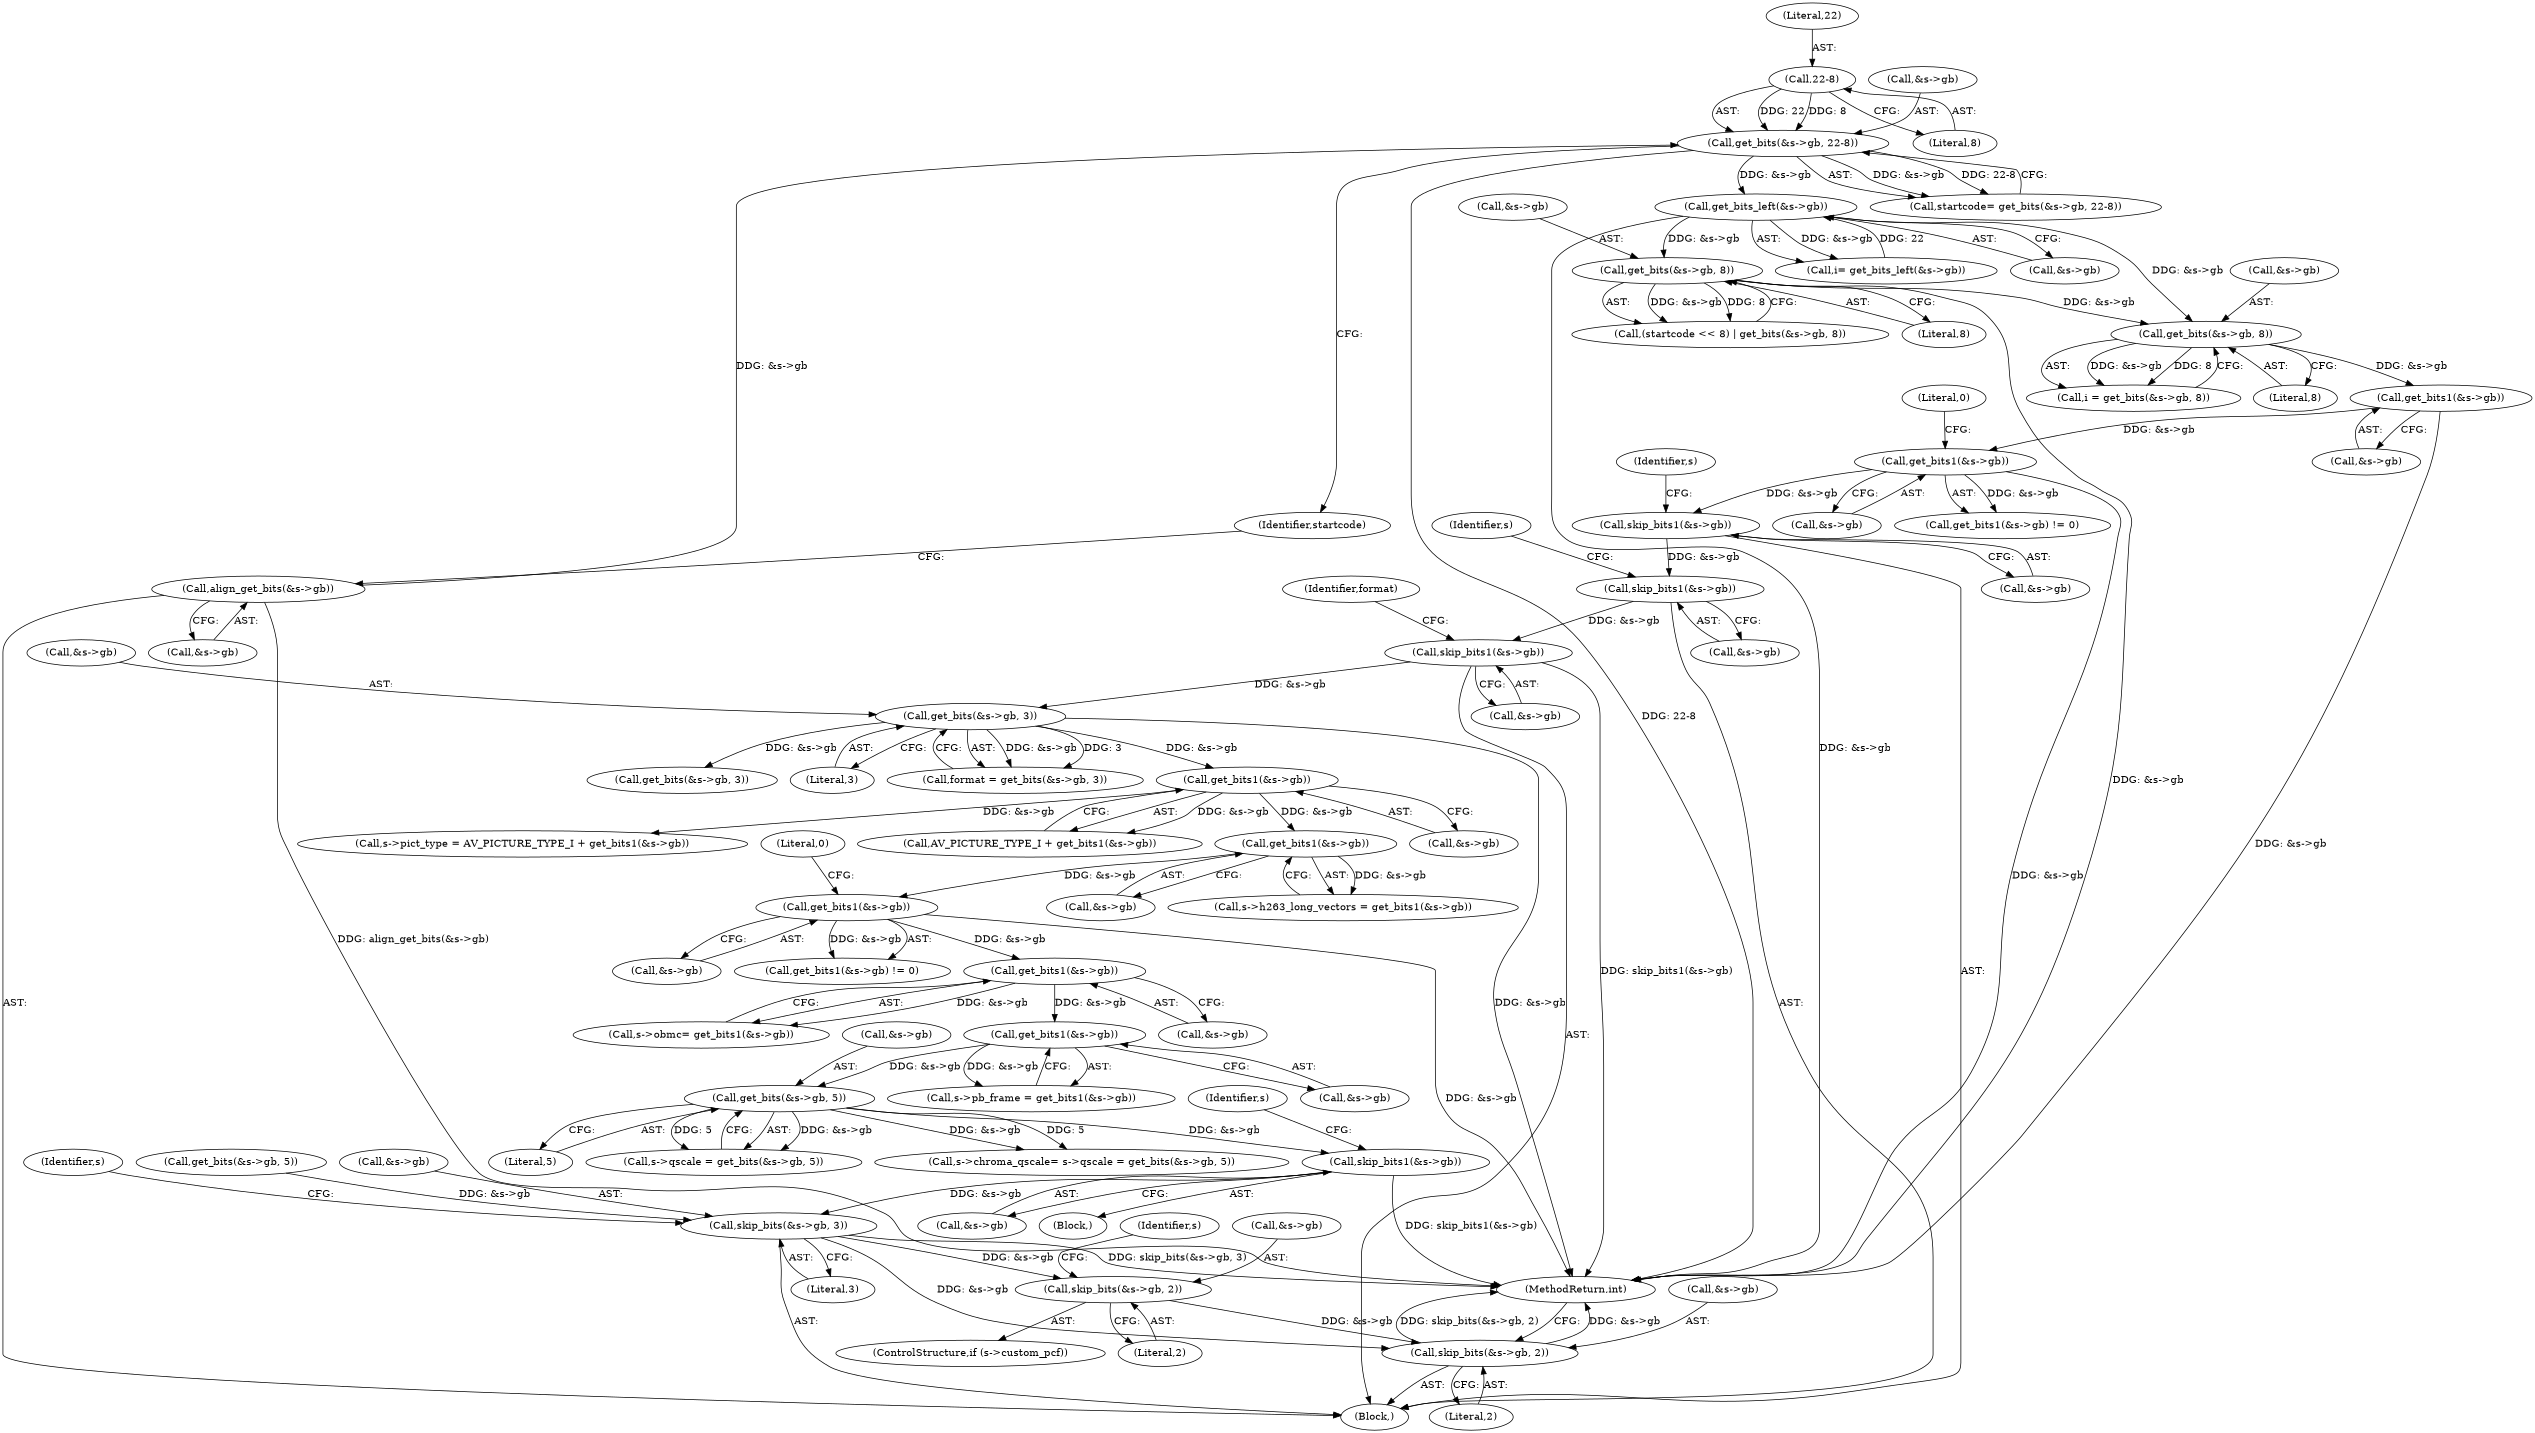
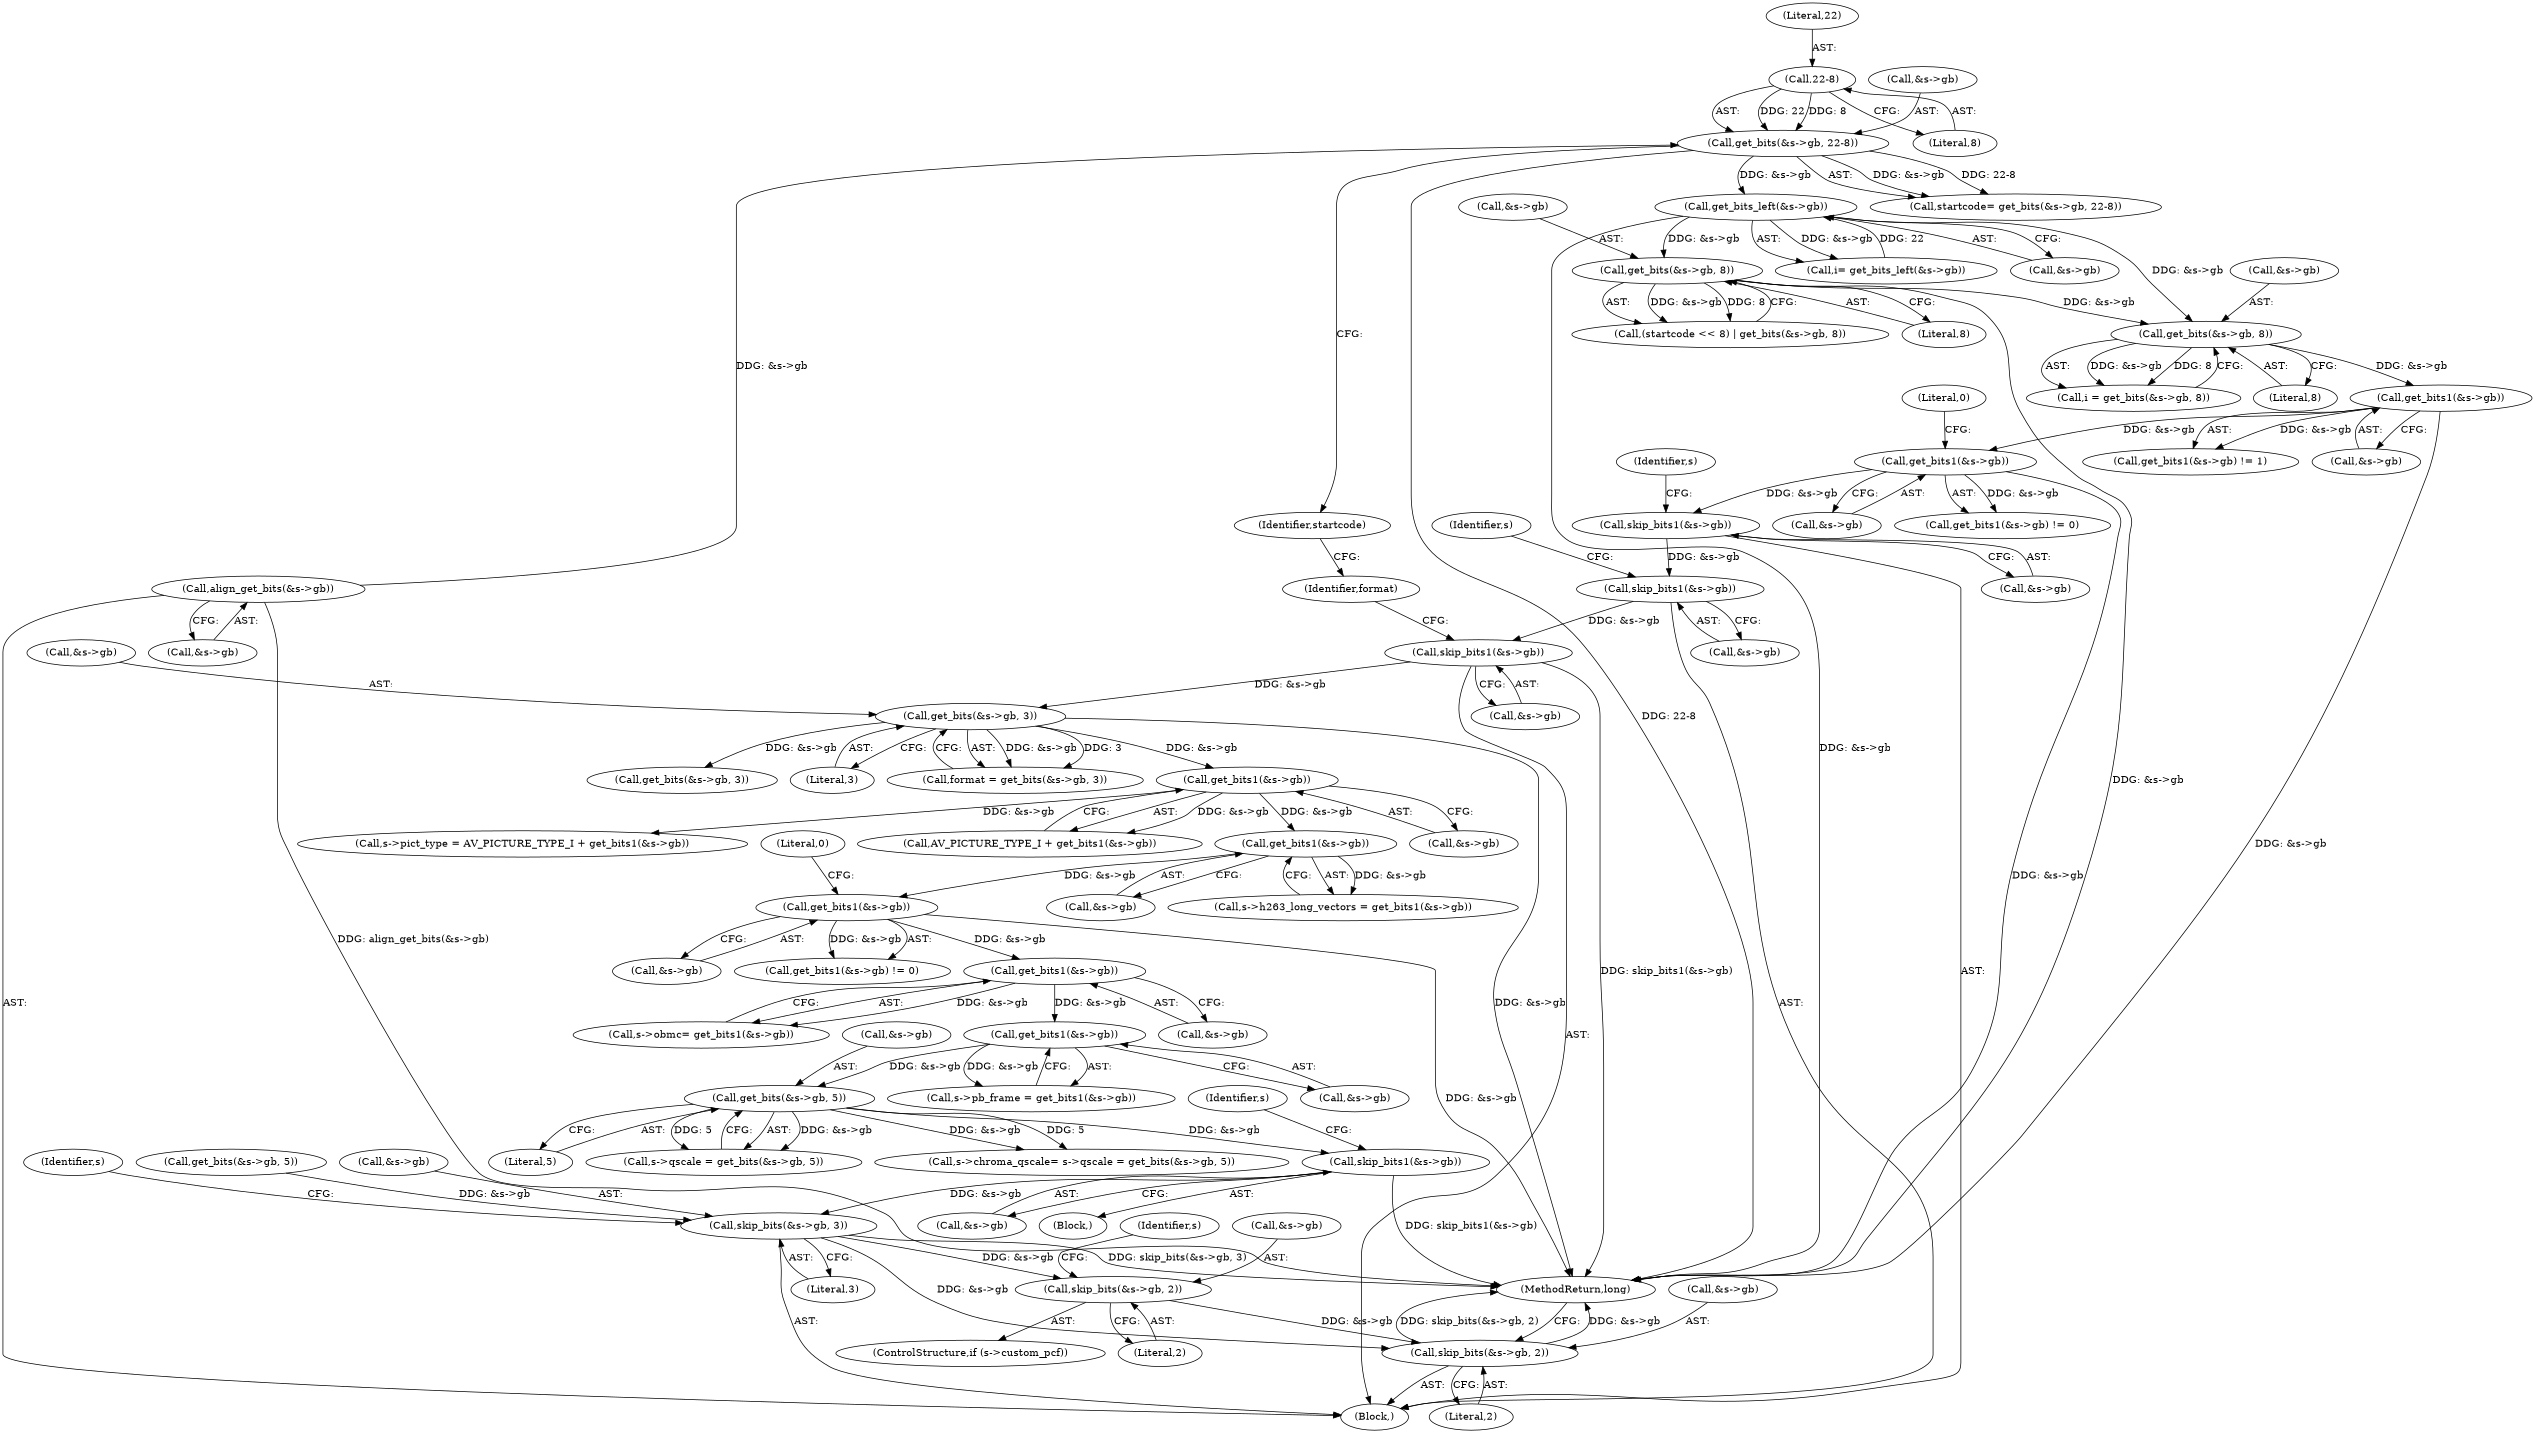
edge "(Call,startcode= get_bits(&s->gb, 22-8))" -> "(Call,get_bits(&s->gb, 22-8))": removed, label "CFG:"
node "(Call,get_bits1(&s->gb) != 1)": added
edge "(Identifier,startcode)" -> "(Call,align_get_bits(&s->gb))": now "(Identifier,startcode)" -> "(Identifier,format)"
node "(MethodReturn,int)": label "(MethodReturn,int)" -> "(MethodReturn,long)"
